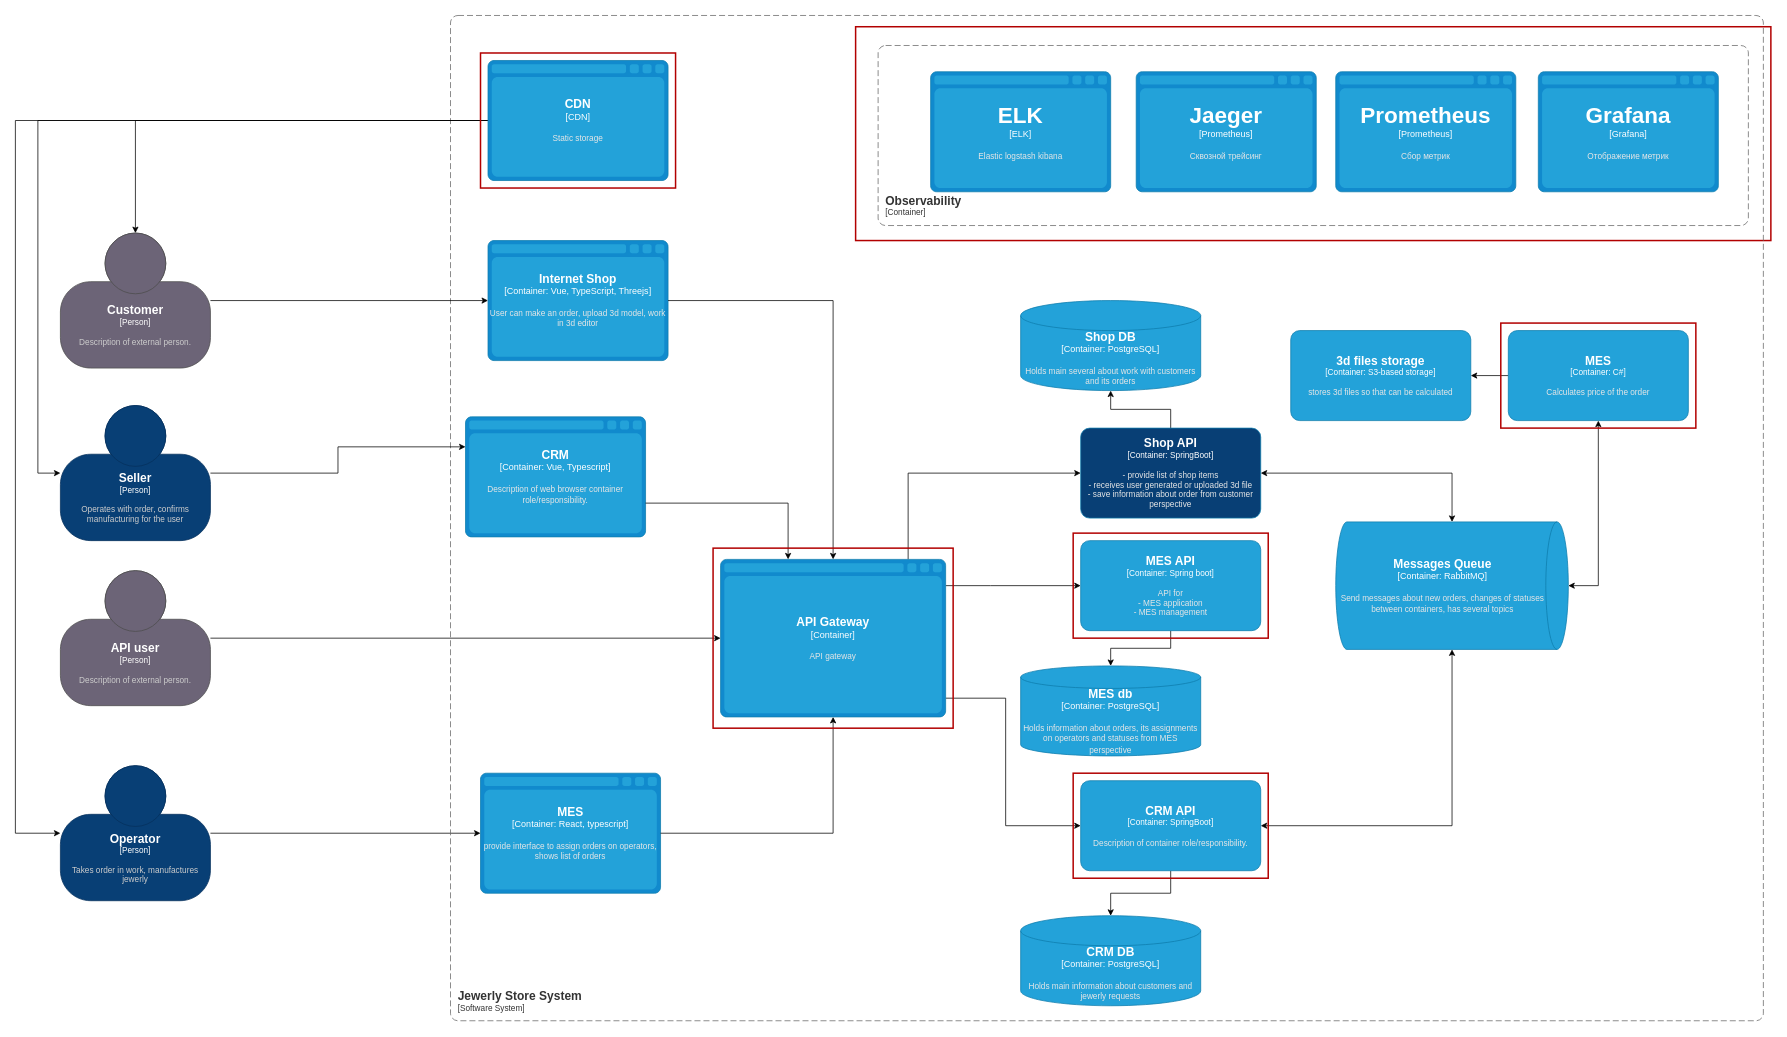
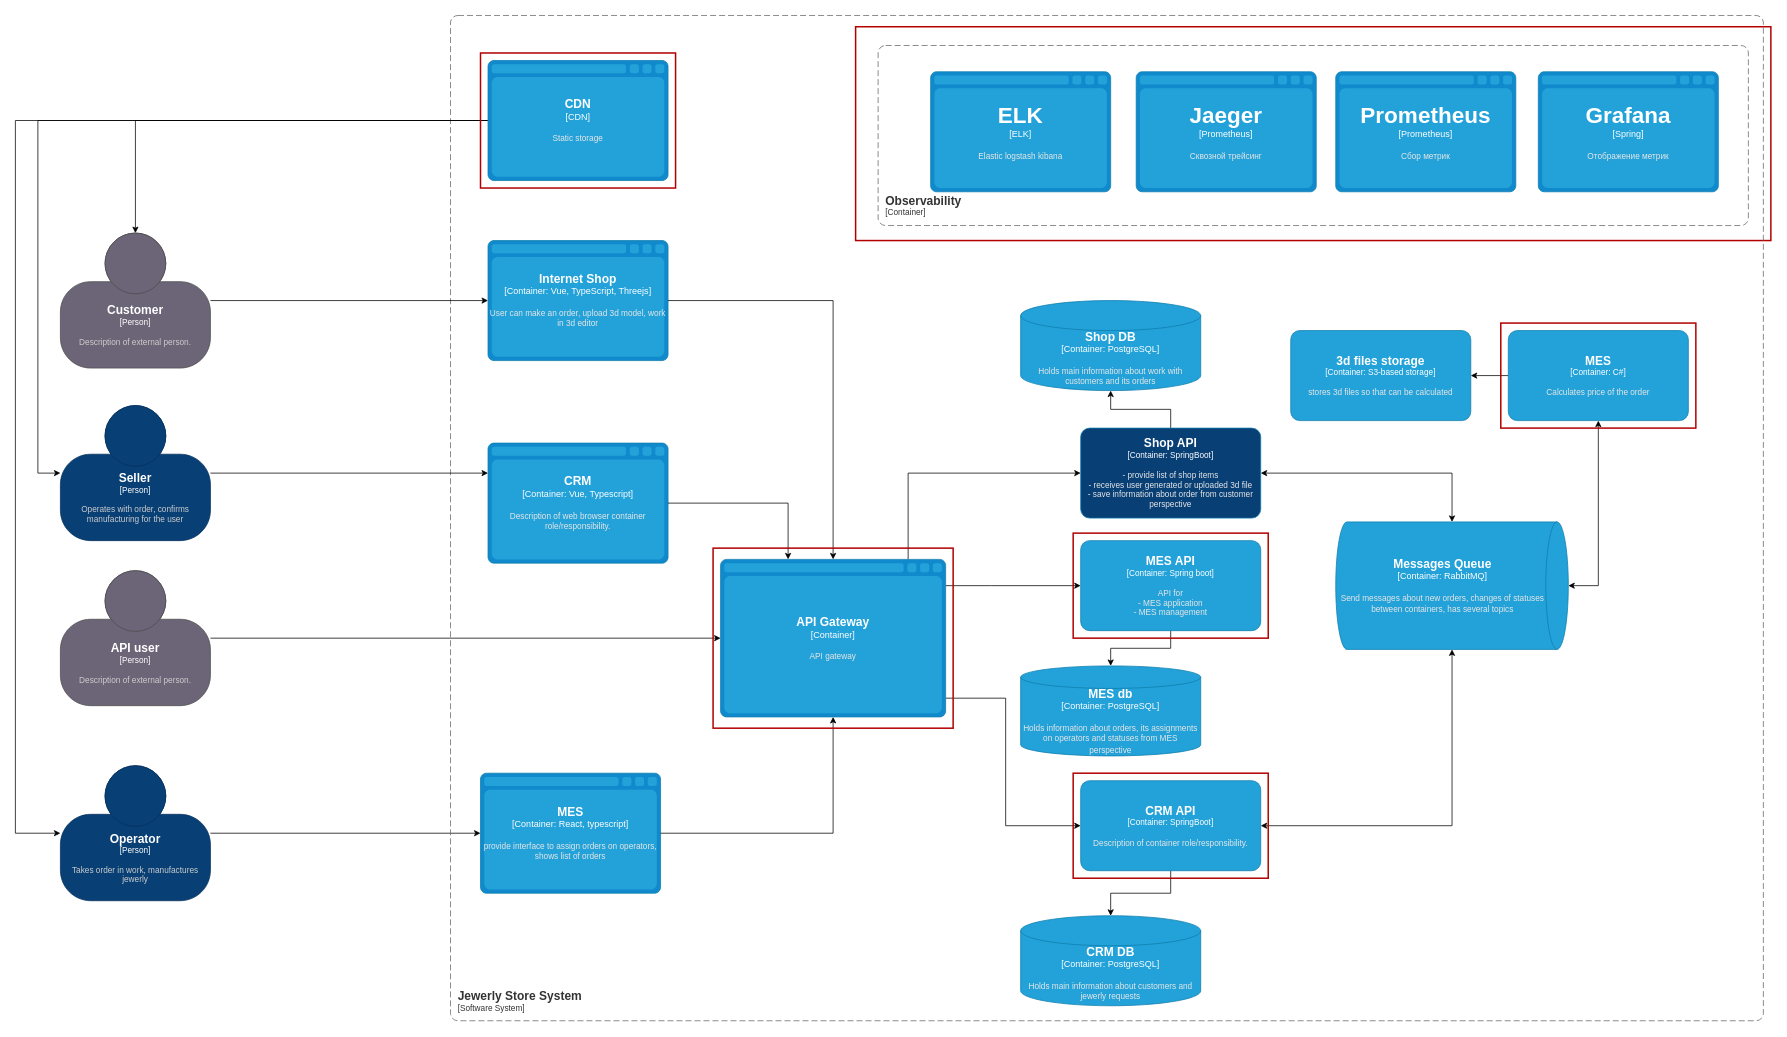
node "Grafana [Grafana] Отображение метрик": label "Grafana [Grafana] Отображение метрик" -> "Grafana [Spring] Отображение метрик"
node "Shop DB [Container: PostgreSQL] Holds main several about work with customers and its orders": label "Shop DB [Container: PostgreSQL] Holds main several about work with customers and its orders" -> "Shop DB [Container: PostgreSQL] Holds main information about work with customers and its orders"
node "CRM [Container: Vue, Typescript] Description of web browser container role/responsibility.": moved (555, 477) -> (578, 503)
